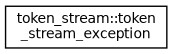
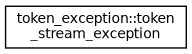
node "token_stream::token _stream_exception": label "token_stream::token _stream_exception" -> "token_exception::token _stream_exception"
